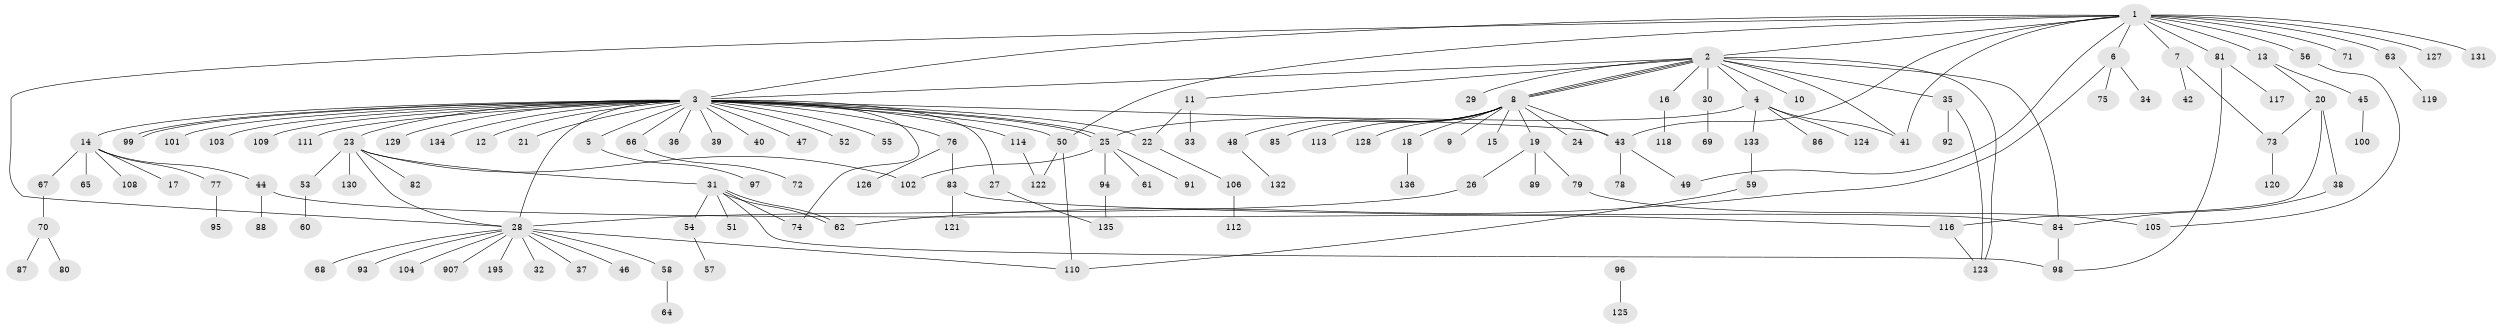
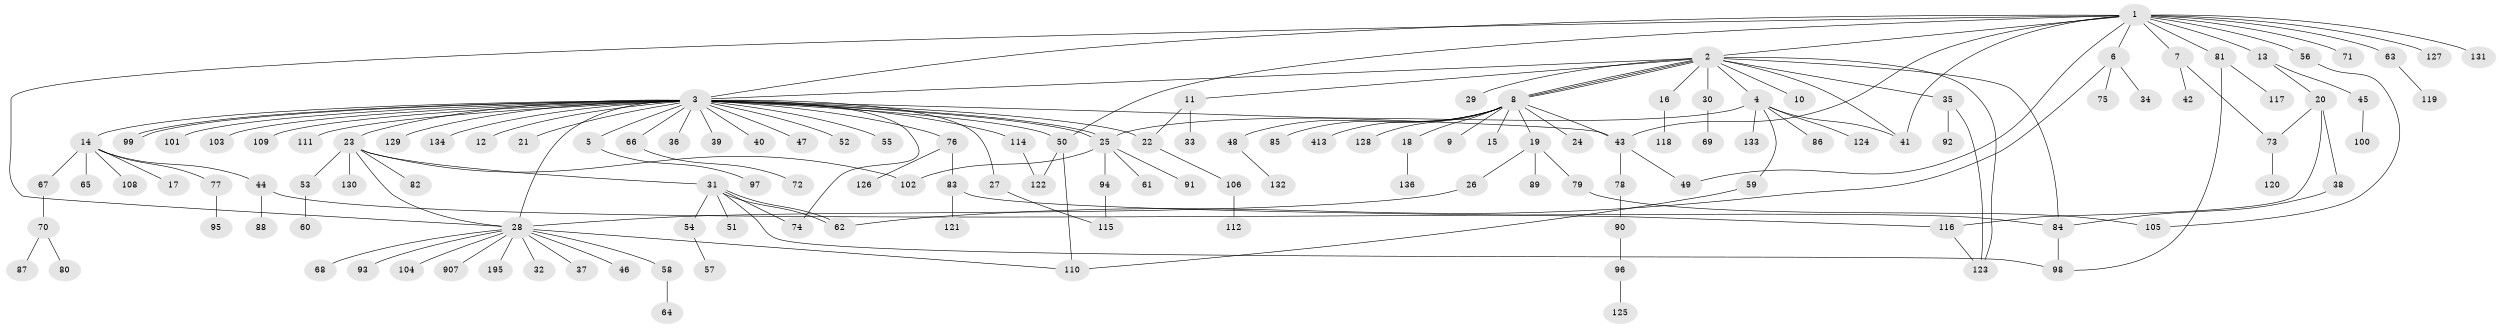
node "113": label "113" -> "413"
edge "133" -- "59": now "4" -- "59"
node "135": label "135" -> "115"
node "90": added
